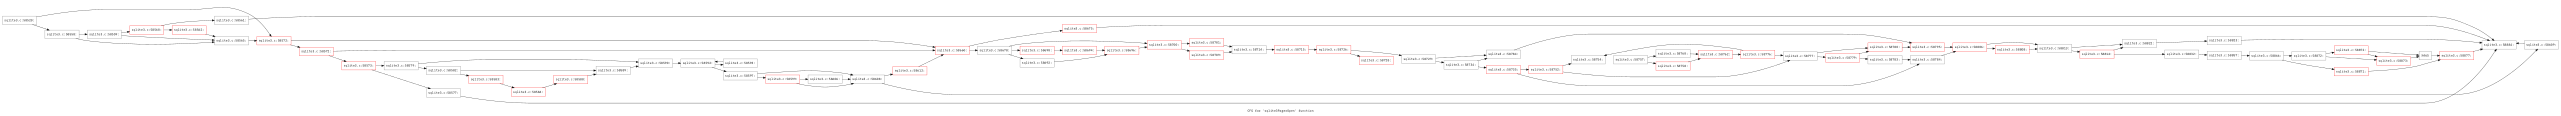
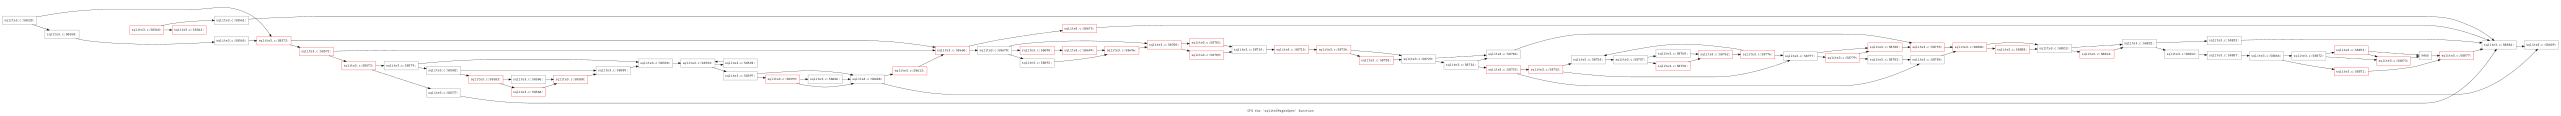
node "sqlite3.c:58559:": removed
edge "sqlite3.c:58562:" -> "sqlite3.c:58565:": removed
edge "sqlite3.c:58609:" -> "sqlite3.c:58884:": reversed
edge "sqlite3.c:58814:" -> "sqlite3.c:58832:": now "sqlite3.c:58822:" -> "sqlite3.c:58832:"
edge "sqlite3.c:58728:" -> "sqlite3.c:58729:": added
edge "sqlite3.c:58754:" -> "sqlite3.c:58757:": added
node "sqlite3.c:58586:": added
